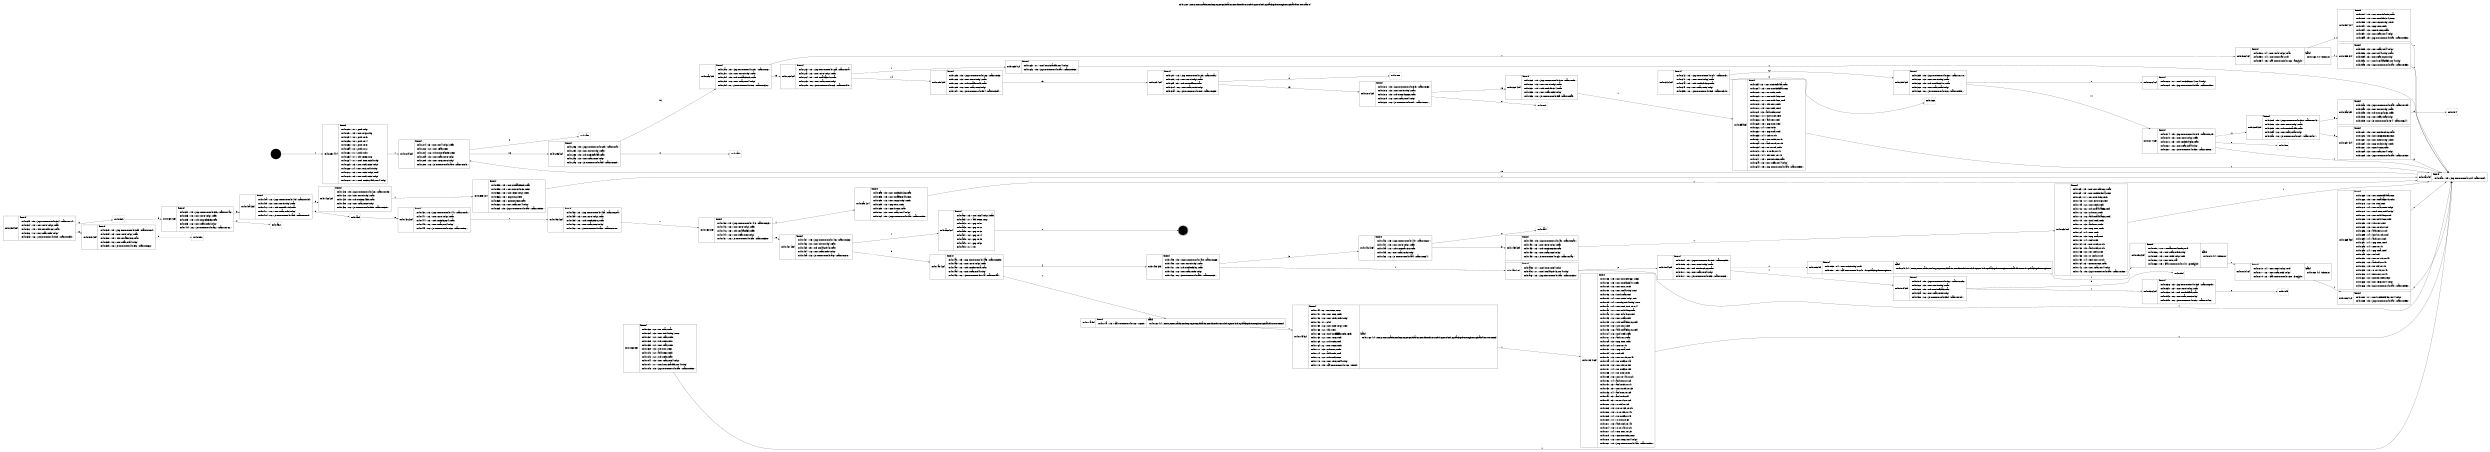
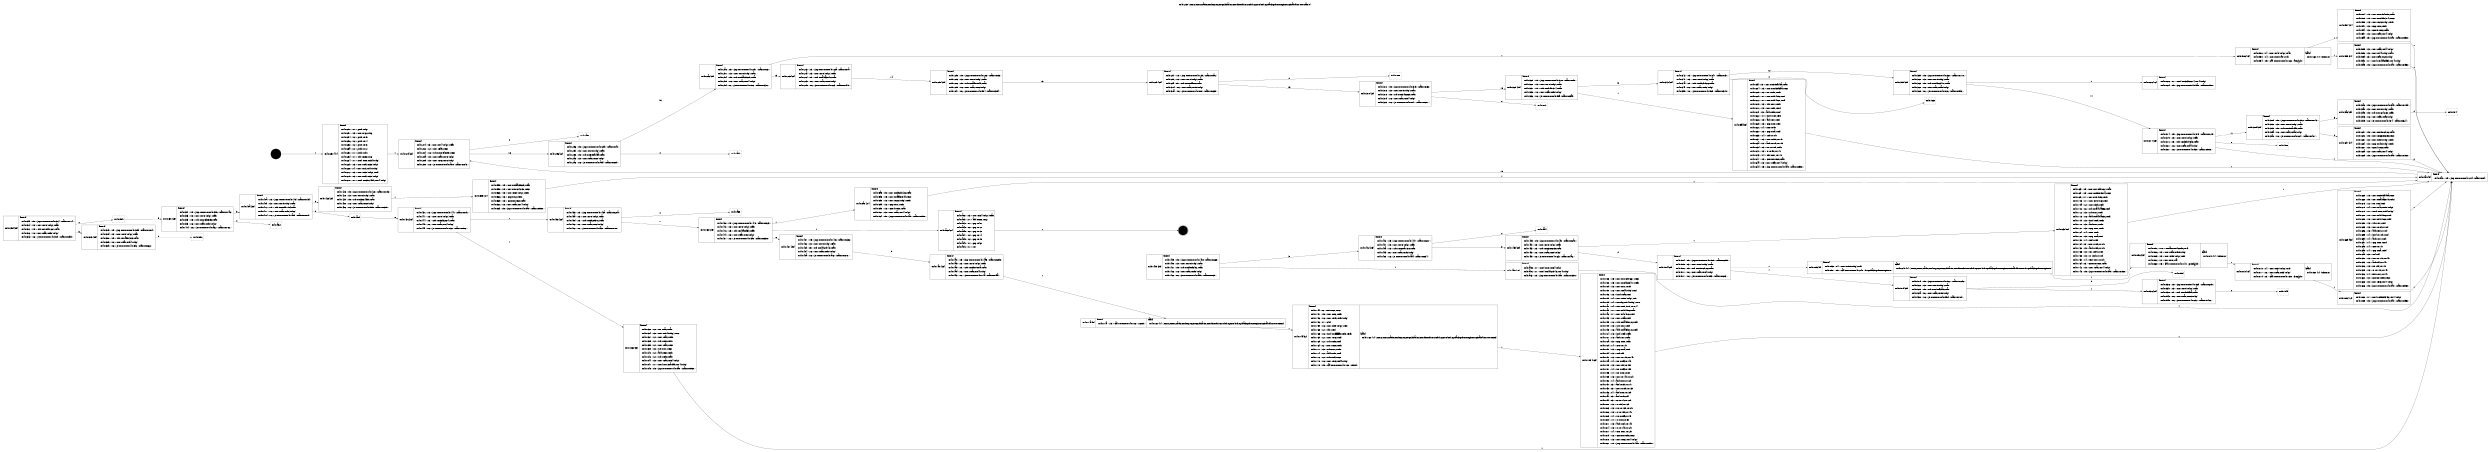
node "0x4016cb [12]": removed
edge "0x401329 [25]" -> "0x401342 [25]": added, label "12"
node "0x401a3e": added
edge "0x401487 [25]" -> "0x401ac8 [21]": now "0x40146e [25]" -> "0x401ac8 [21]"
edge "0x4014a0 [25]" -> "0x4014b9 [25]": removed, label "4"
edge "0x401ab5 [19]" -> "0x401504 [25]": now "0x4014eb [25]" -> "0x401504 [25]"
edge "0x40143c [25]" -> "0x401832 [33]": added, label "1"
